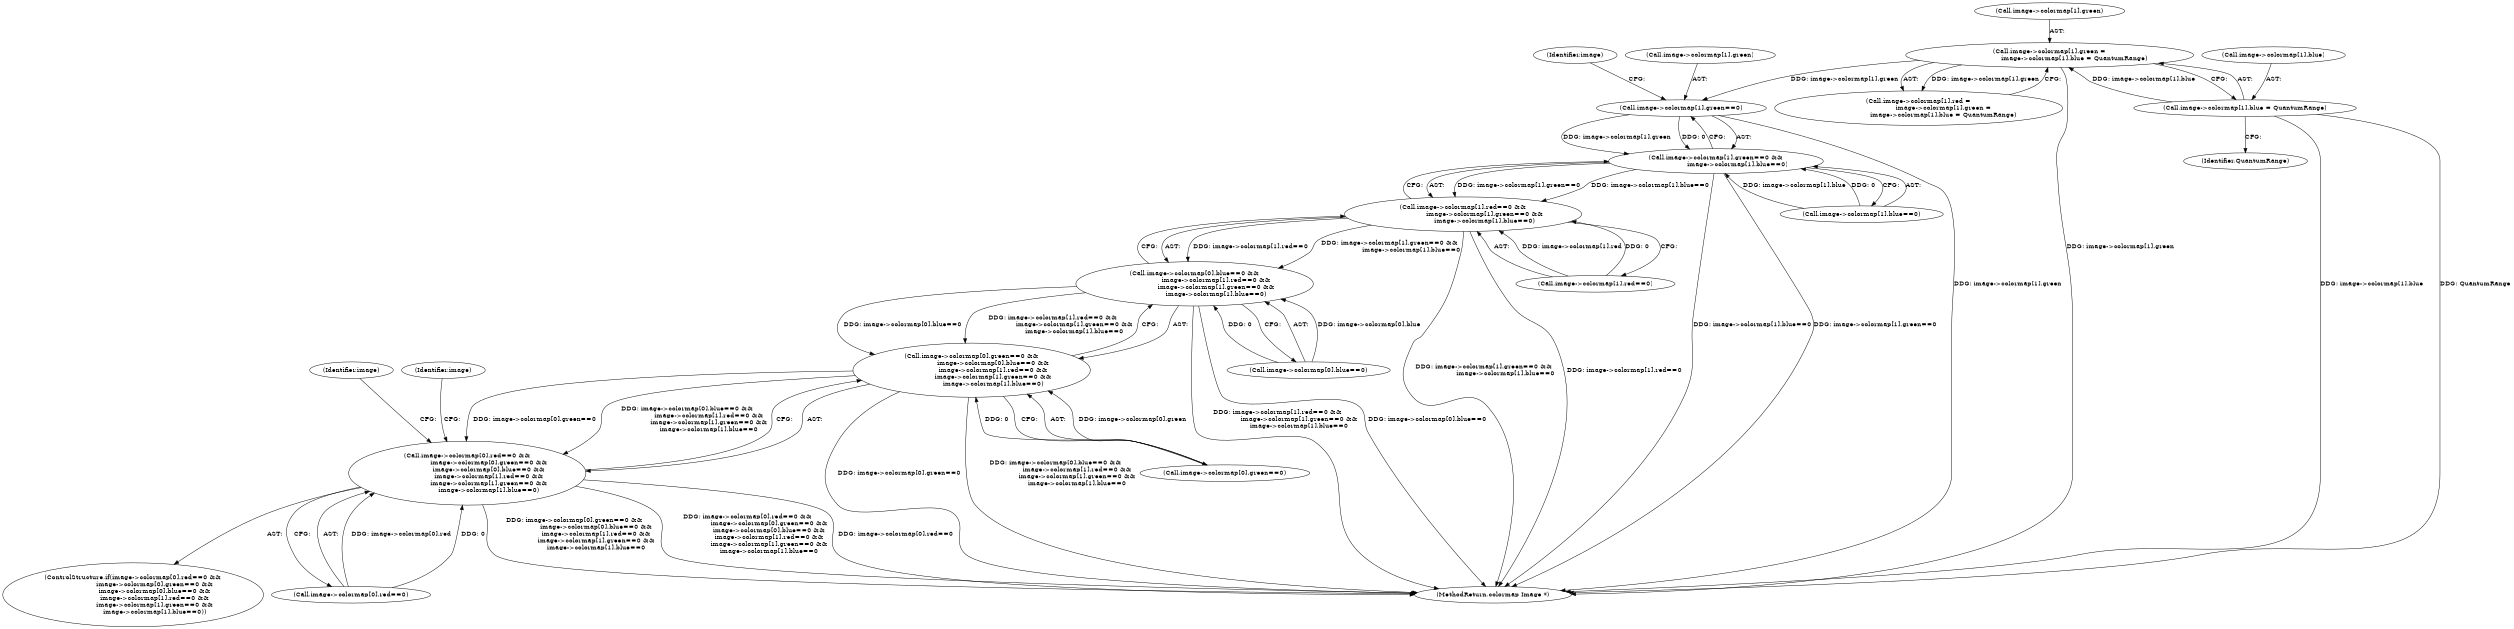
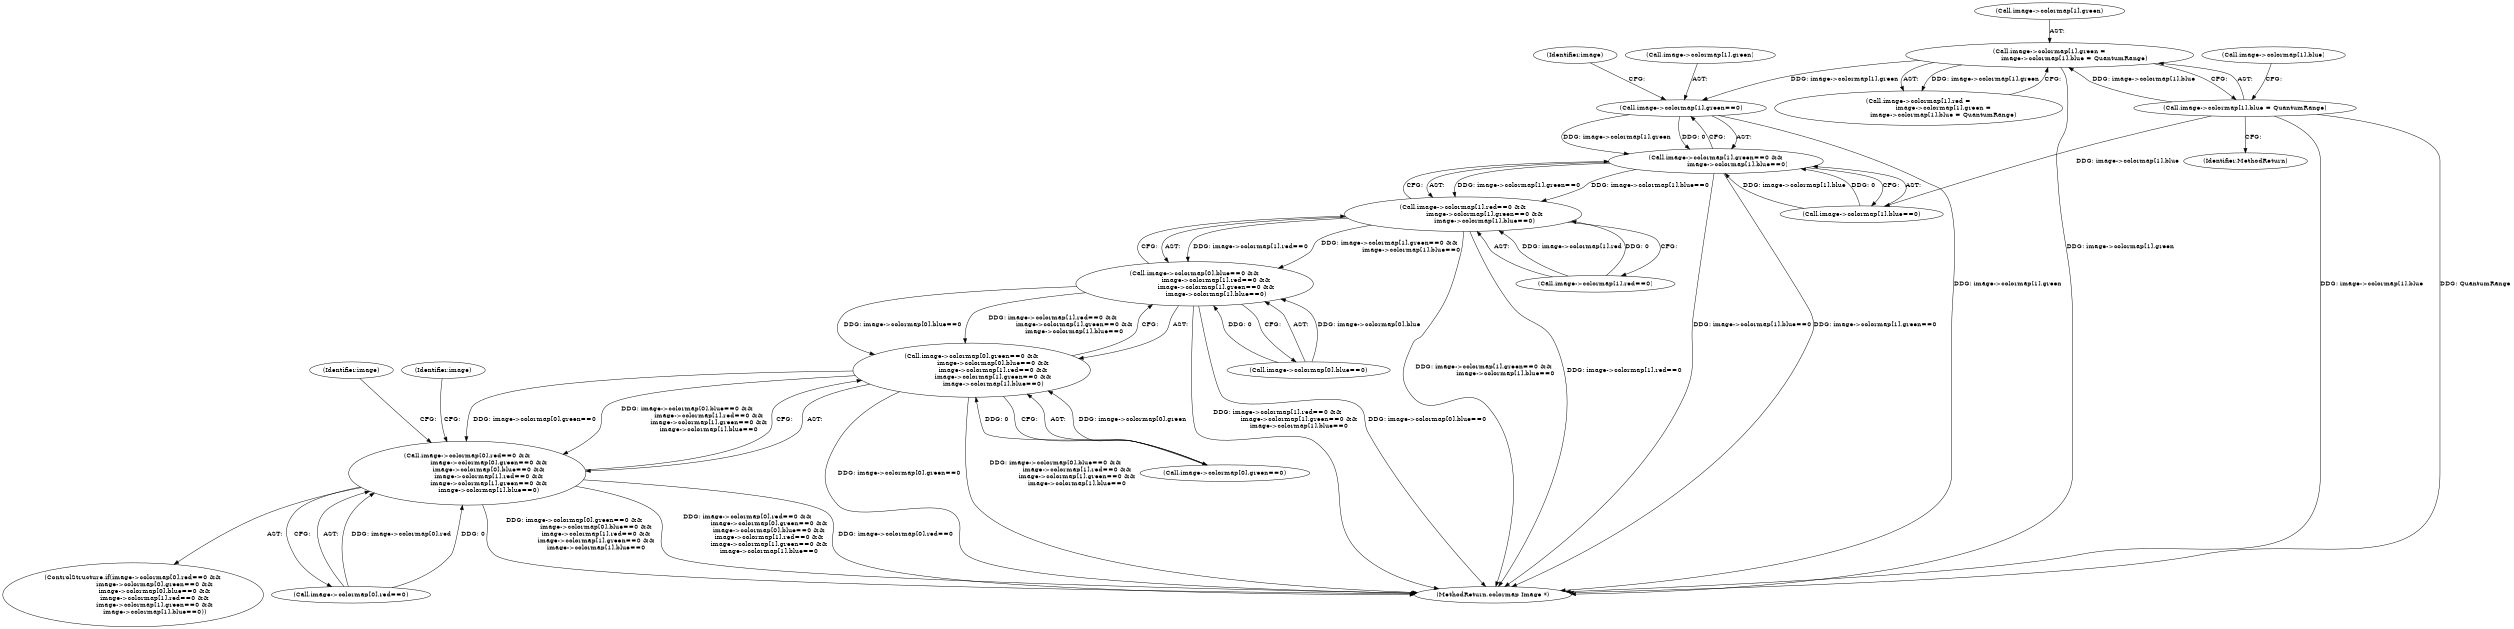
edge "(Call,image->colormap[1].blue)" -> "(Call,image->colormap[1].blue = QuantumRange)": label "AST: " -> "CFG: "
edge "(Call,image->colormap[1].blue = QuantumRange)" -> "(Call,image->colormap[1].blue==0)": added, label "DDG: image->colormap[1].blue"
node "(Identifier,QuantumRange)": label "(Identifier,QuantumRange)" -> "(Identifier,MethodReturn)"
